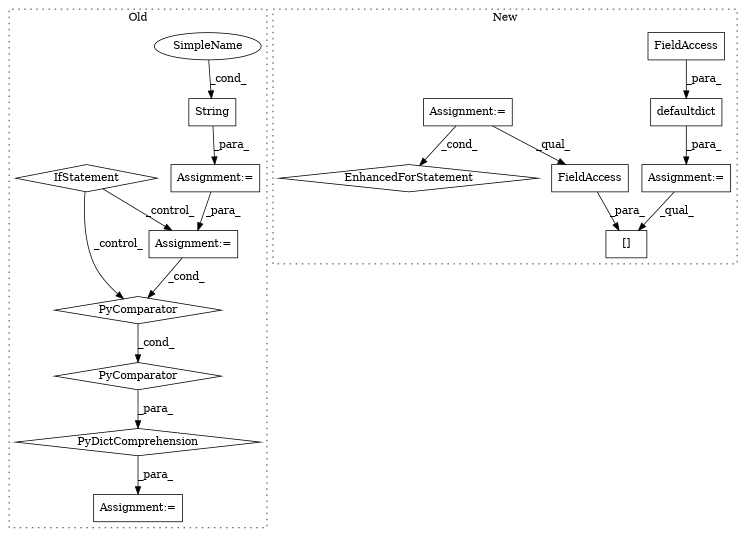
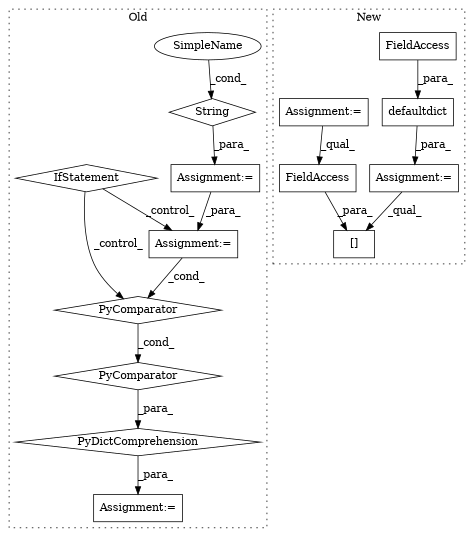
node "String": shape box -> diamond
node "EnhancedForStatement": removed
